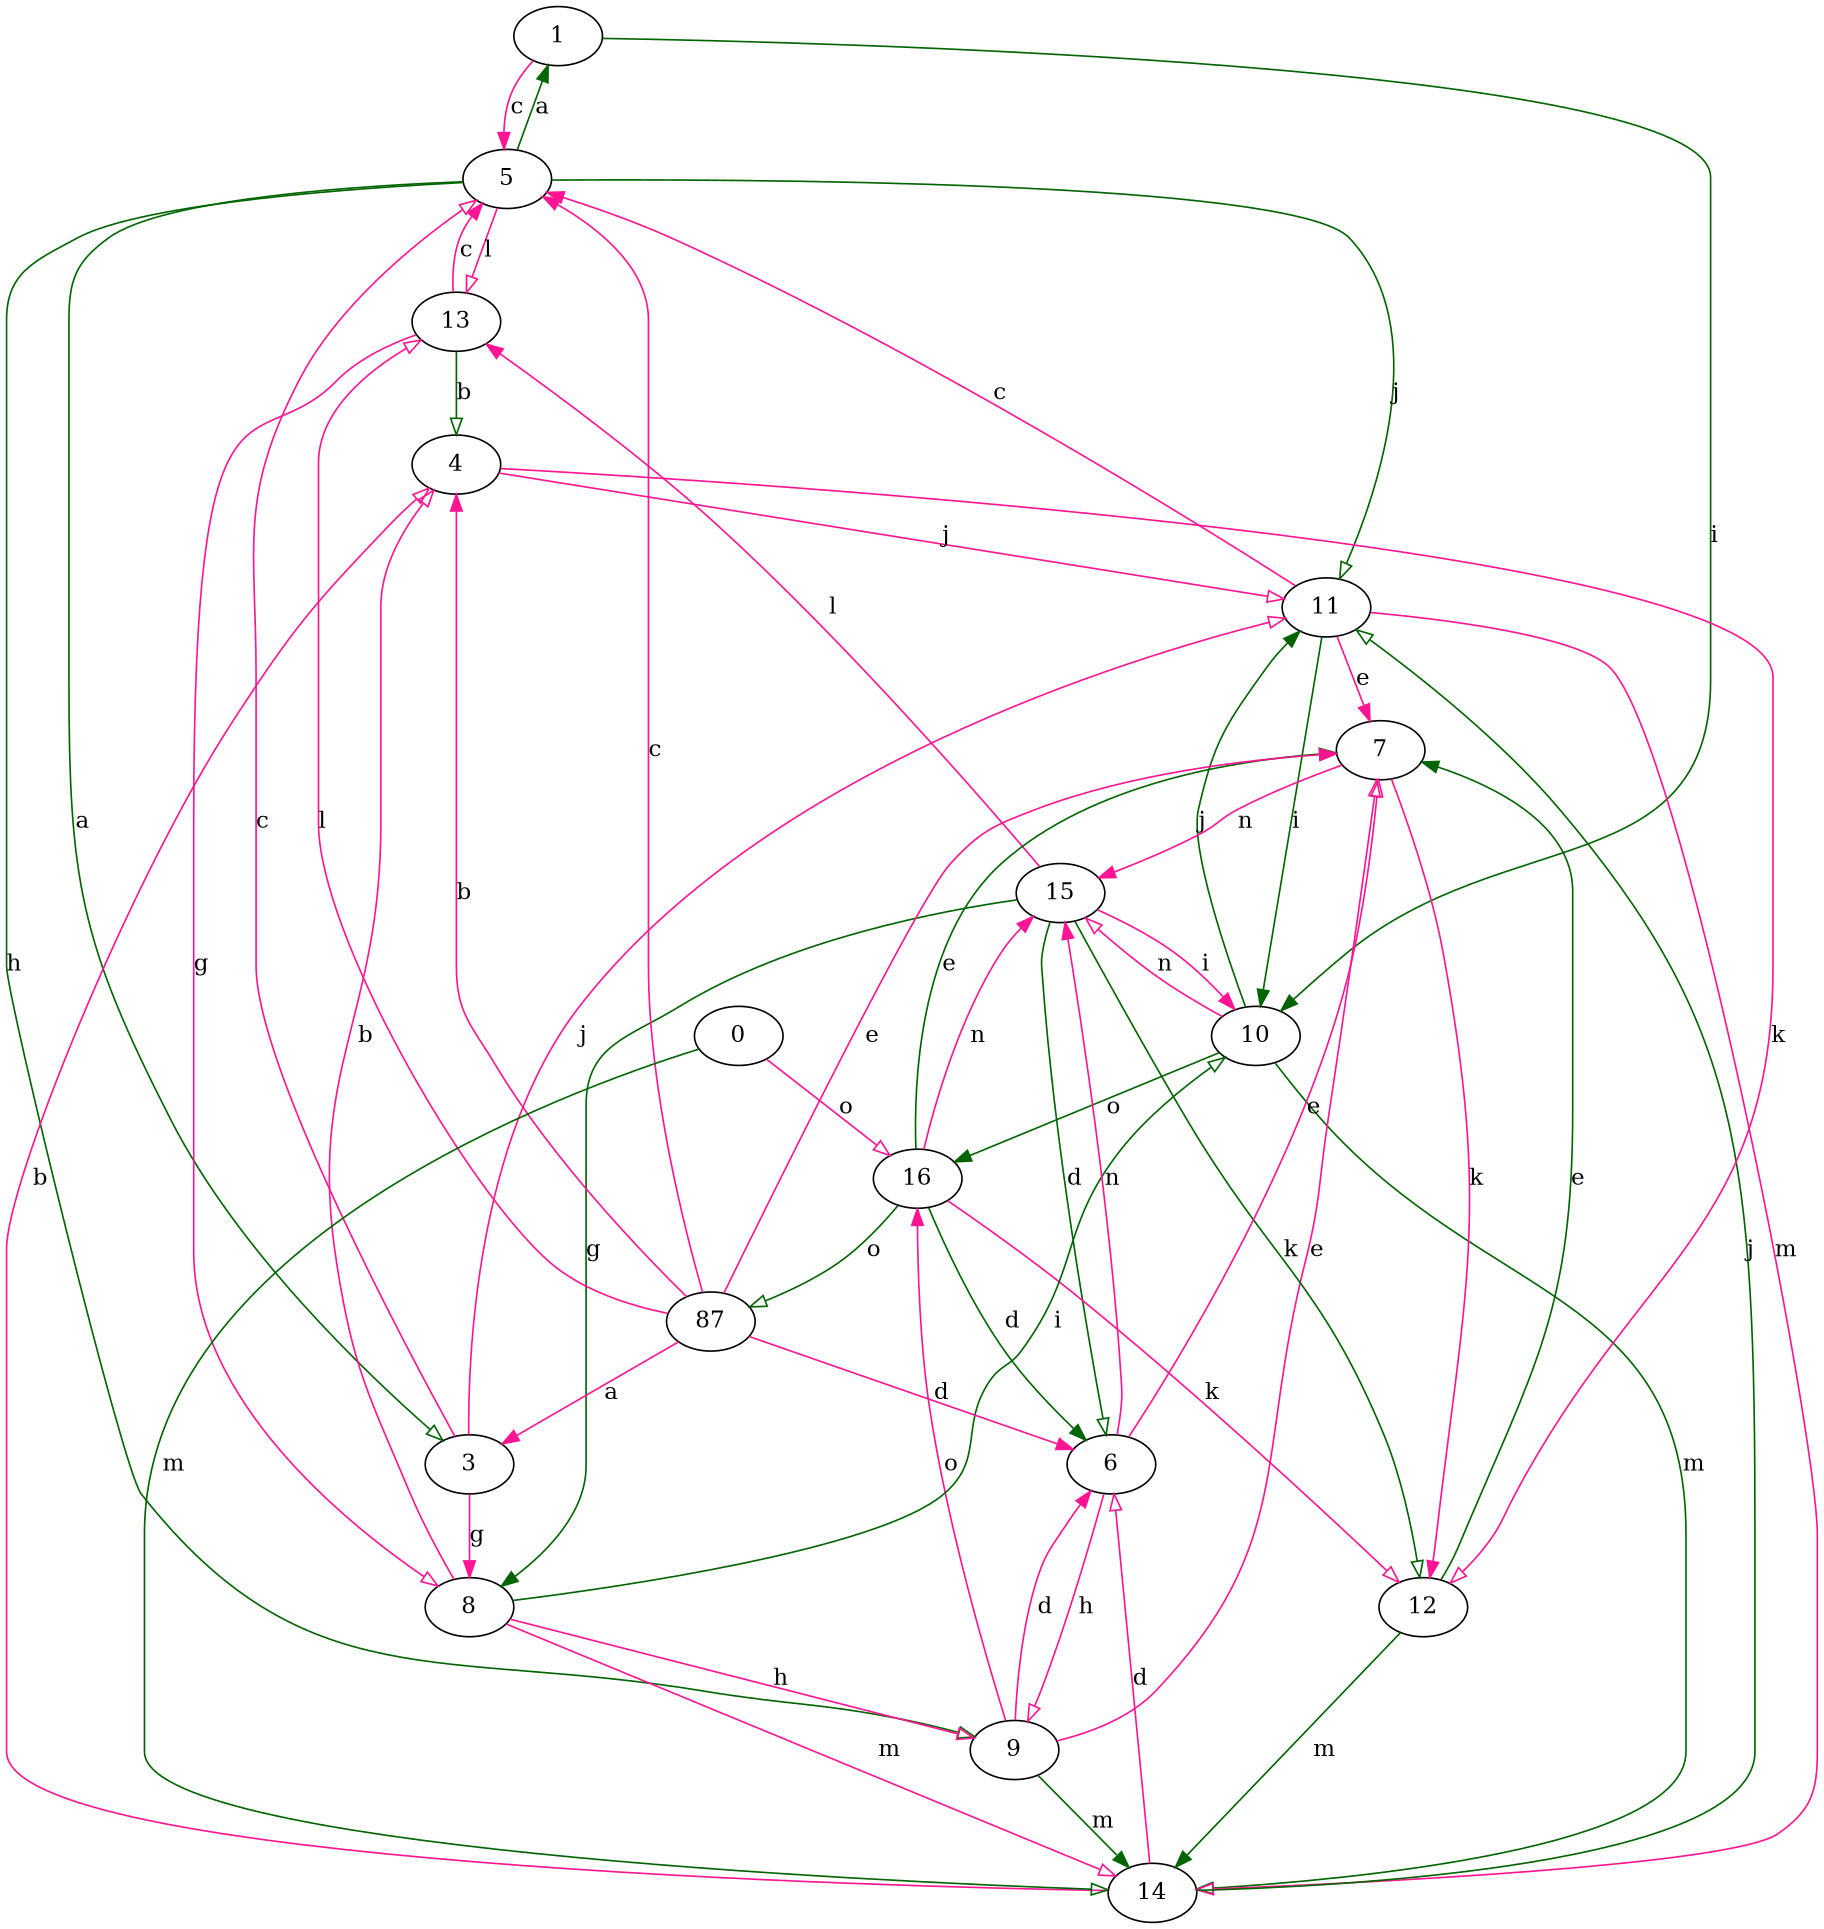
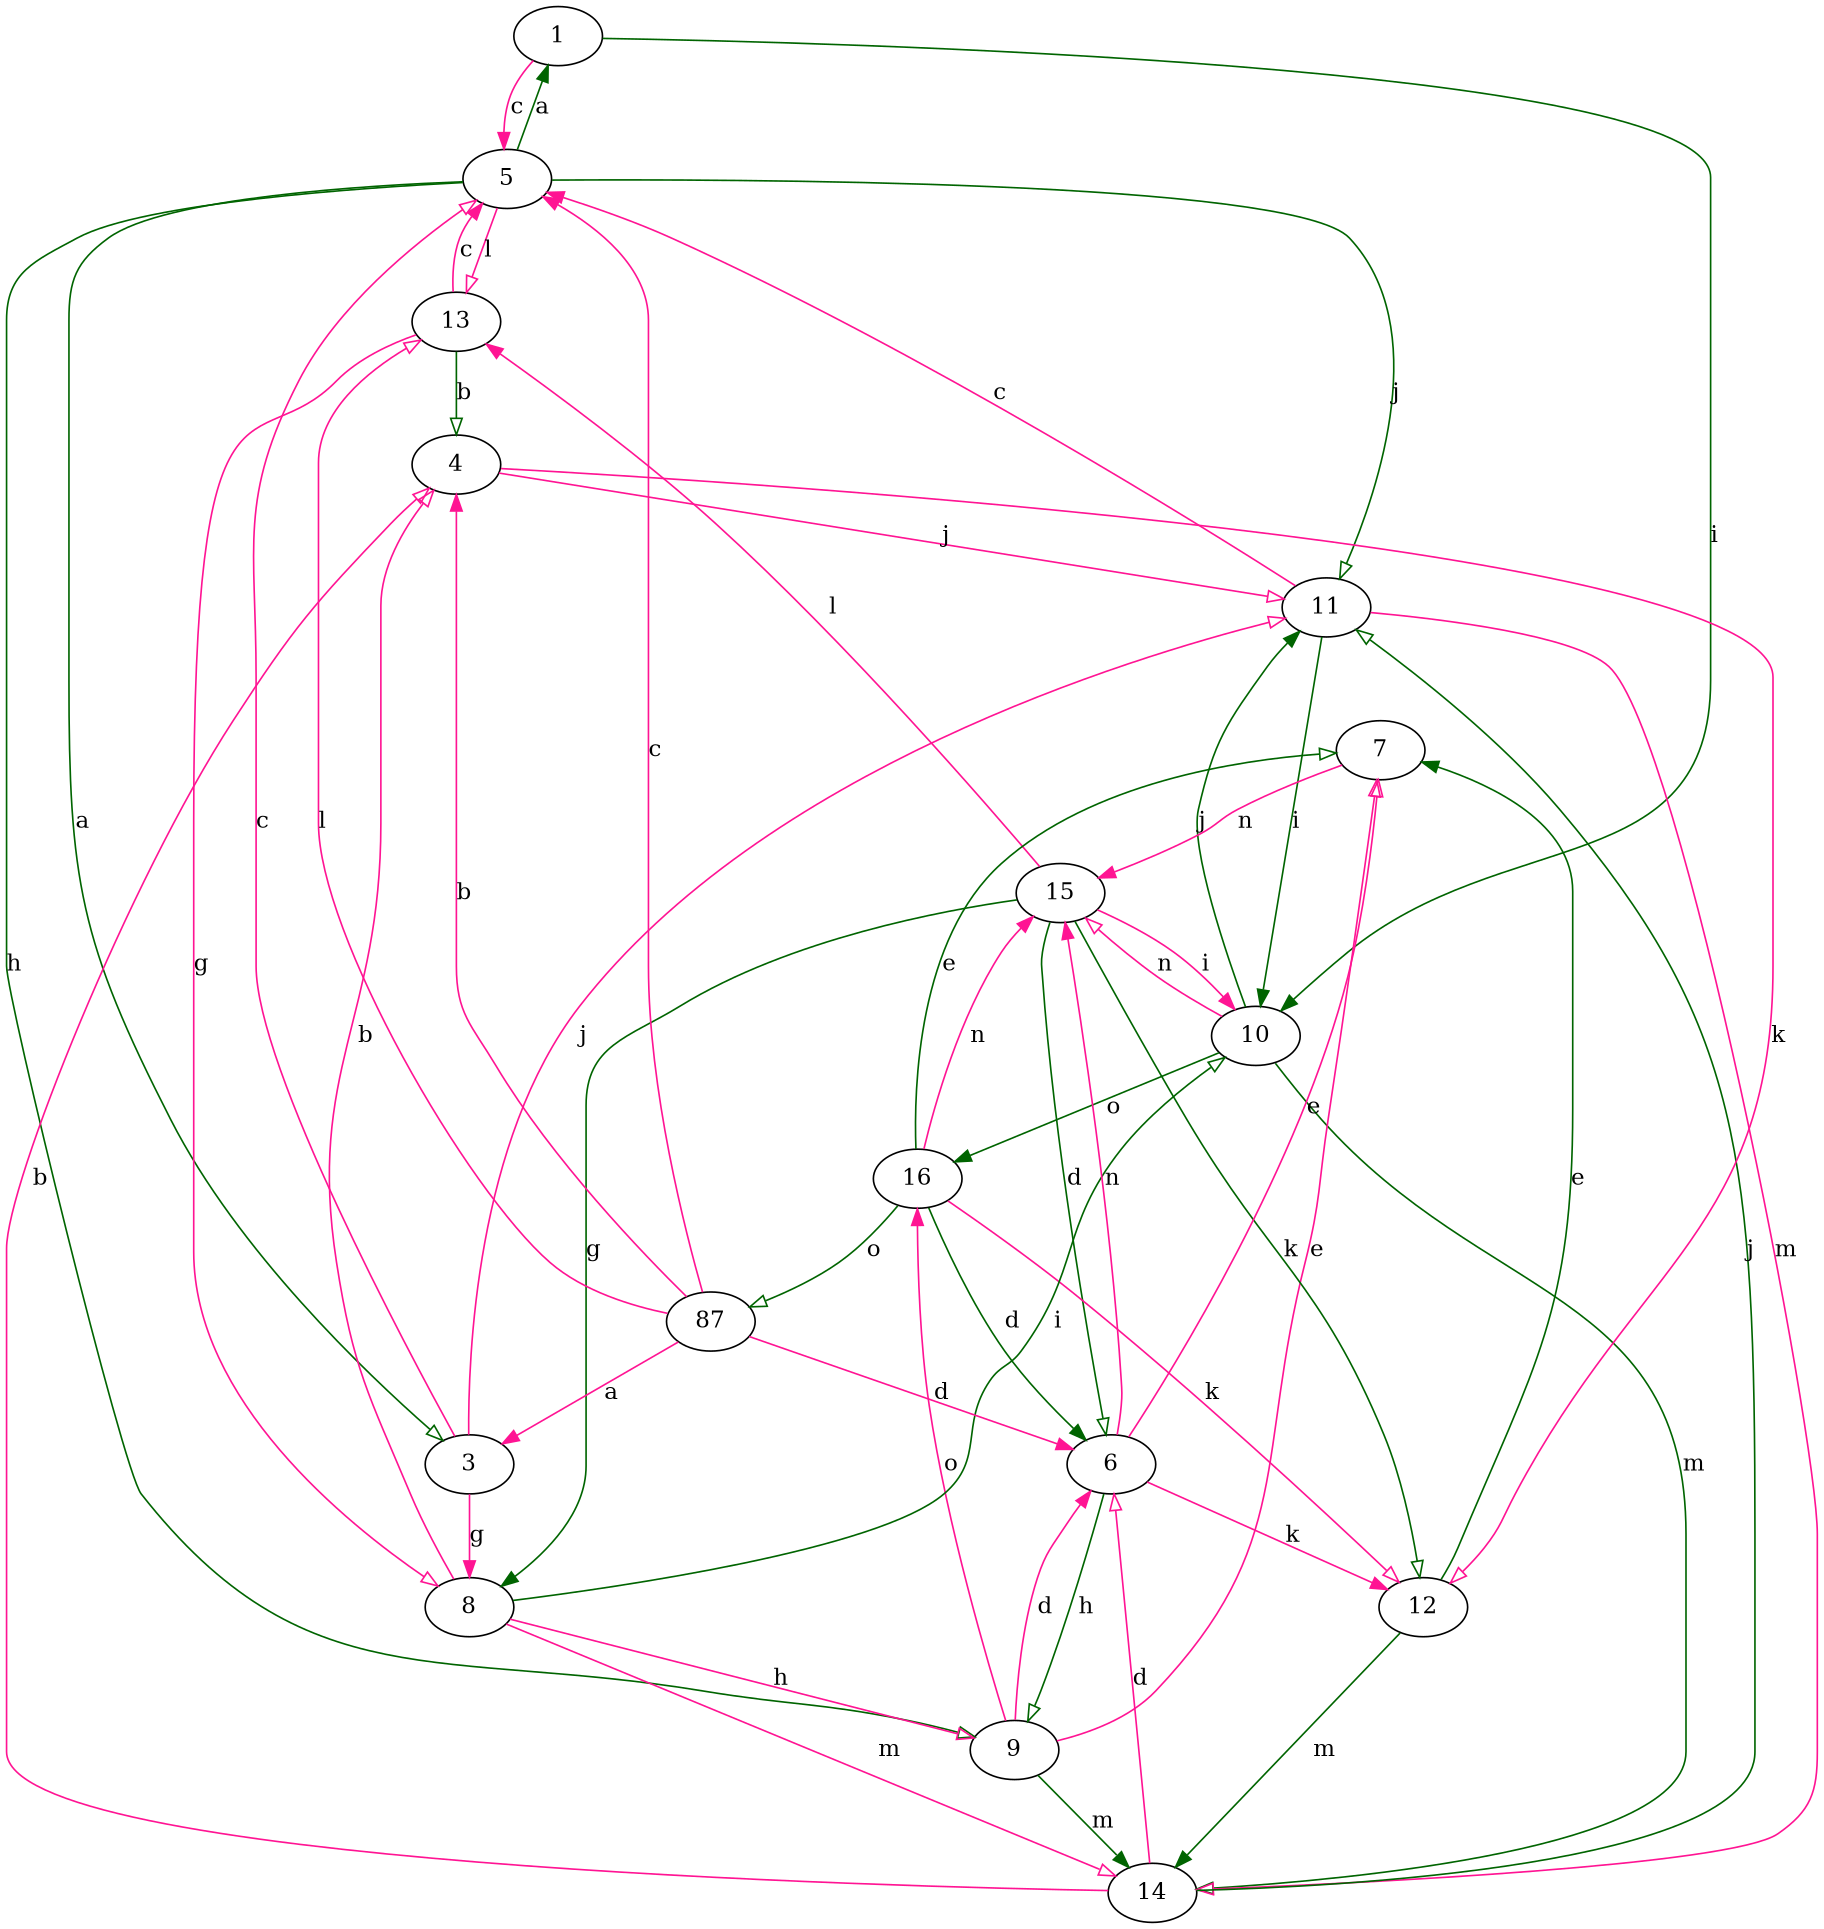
edge "11" -> "7": removed, label "e"
edge "87" -> "7": removed, label "e"
node "0": removed
edge "7" -> "12": now "6" -> "12"
edge "6" -> "9": color deeppink -> darkgreen
